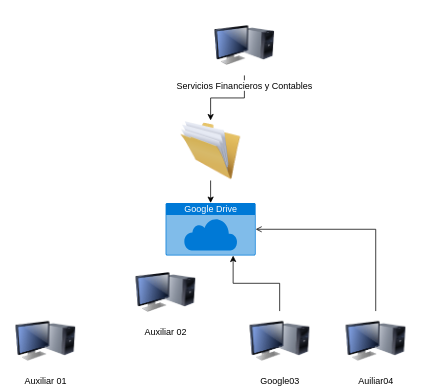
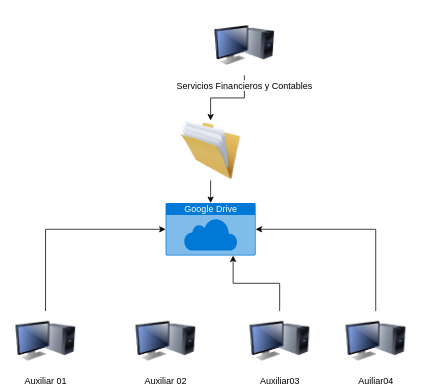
edge "Auxiliar 01" -> "Google Drive": added
edge "Auiliar04" -> "Google Drive": arrowhead open -> classic
node "Auxiliar 02": moved (165, 292) -> (165, 341)
node "Google03": label "Google03" -> "Auxiliar03"
